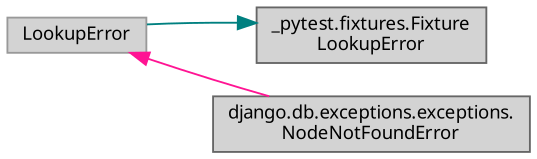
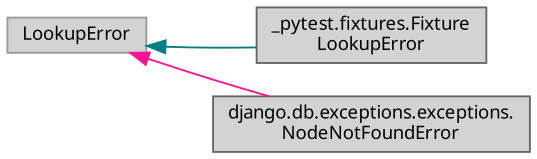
edge "LookupError" -> "_pytest.fixtures.Fixture LookupError": reversed
